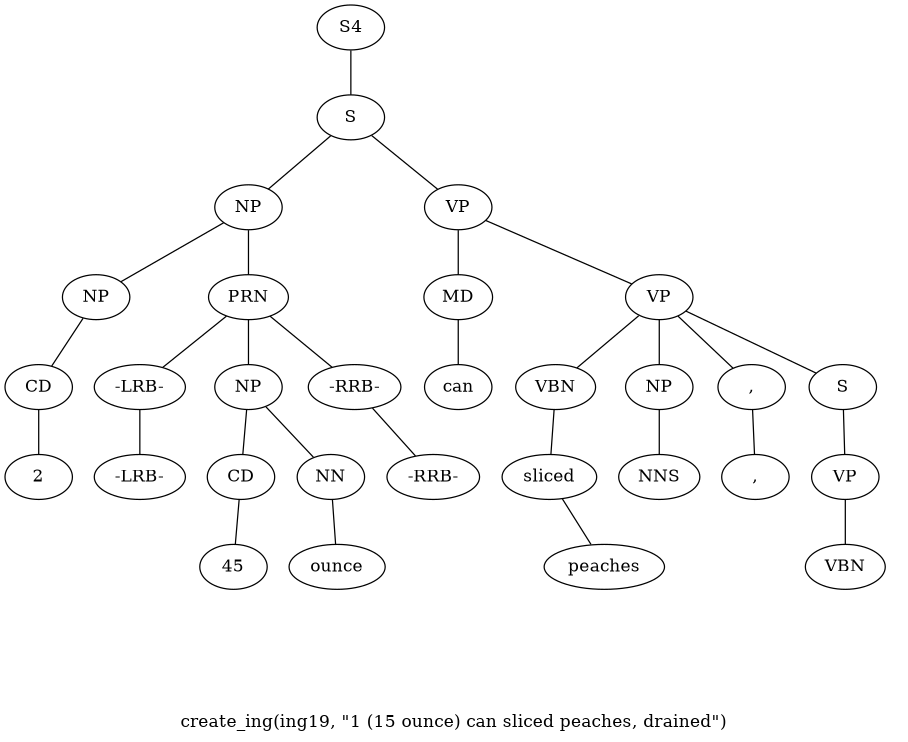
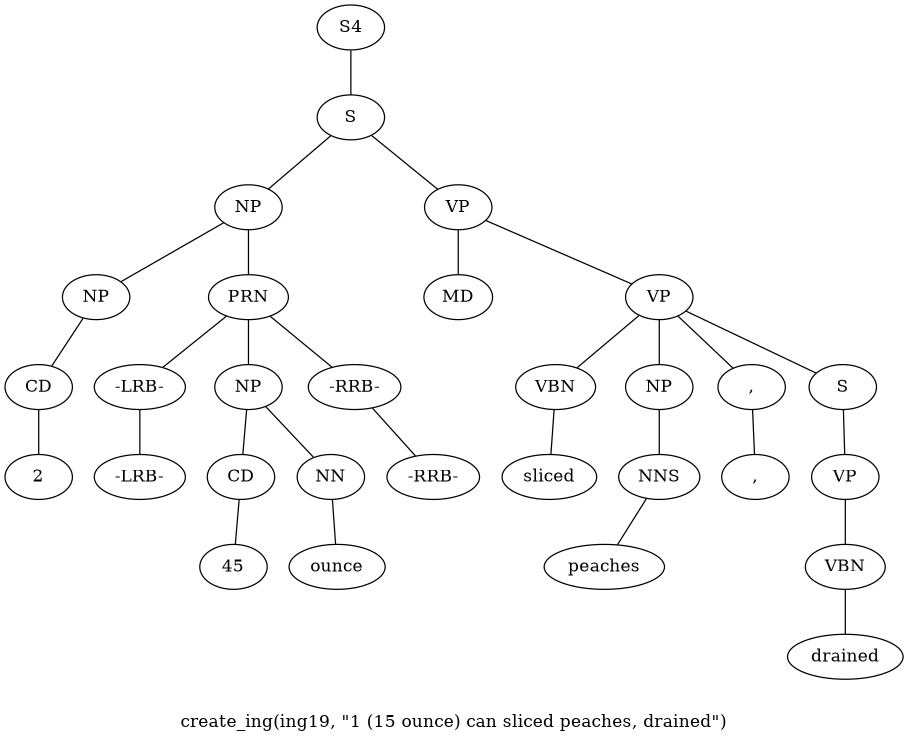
node "can": removed
edge "sliced" -- "peaches": now "NNS" -- "peaches"
node "drained": added
